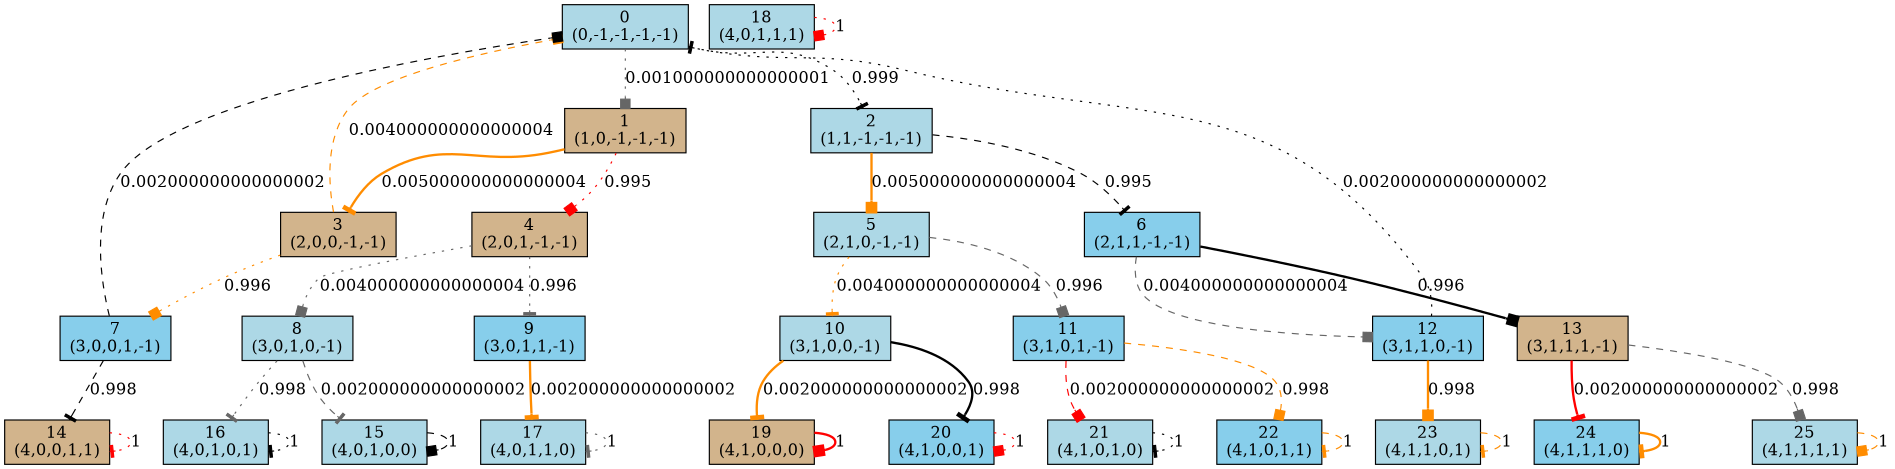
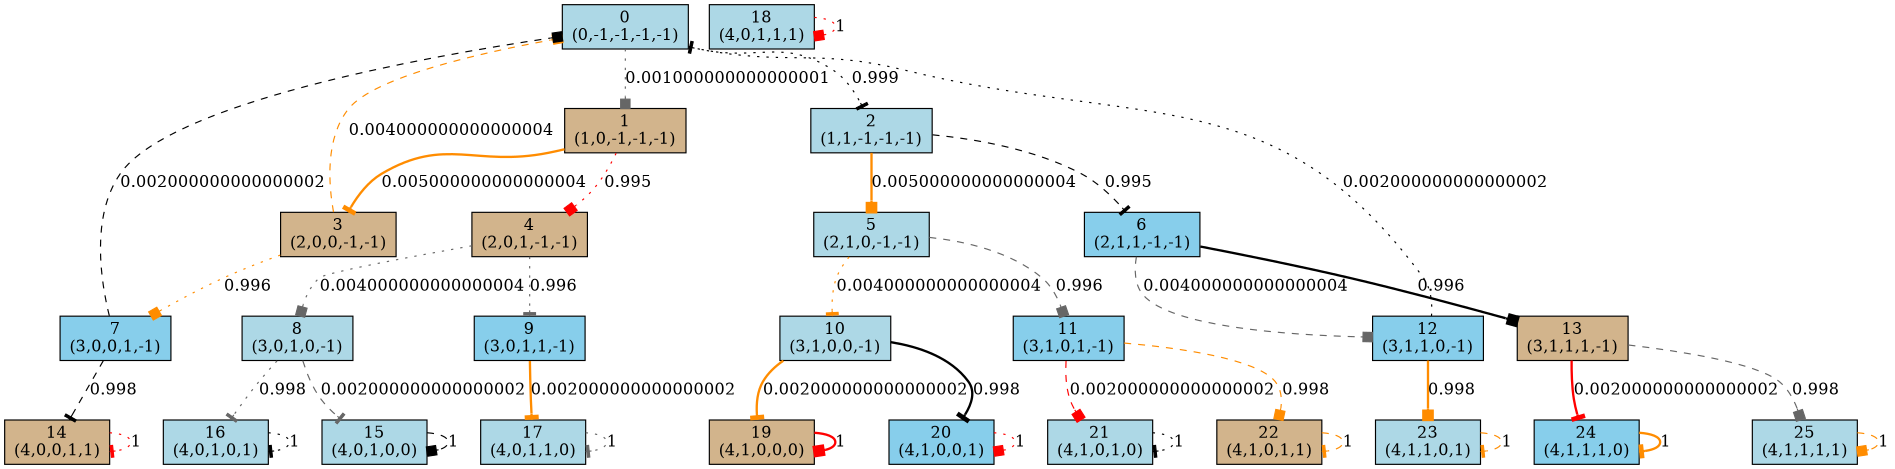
node "22 (4,1,0,1,1)": fillcolor skyblue -> tan
